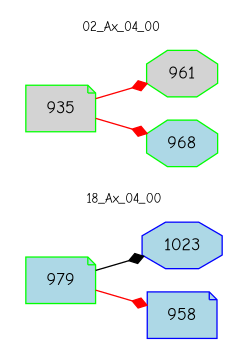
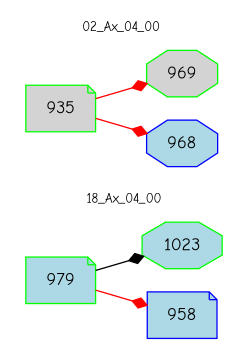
node "961": label "961" -> "969"
node "968": color green -> blue
node "1023": color blue -> green
